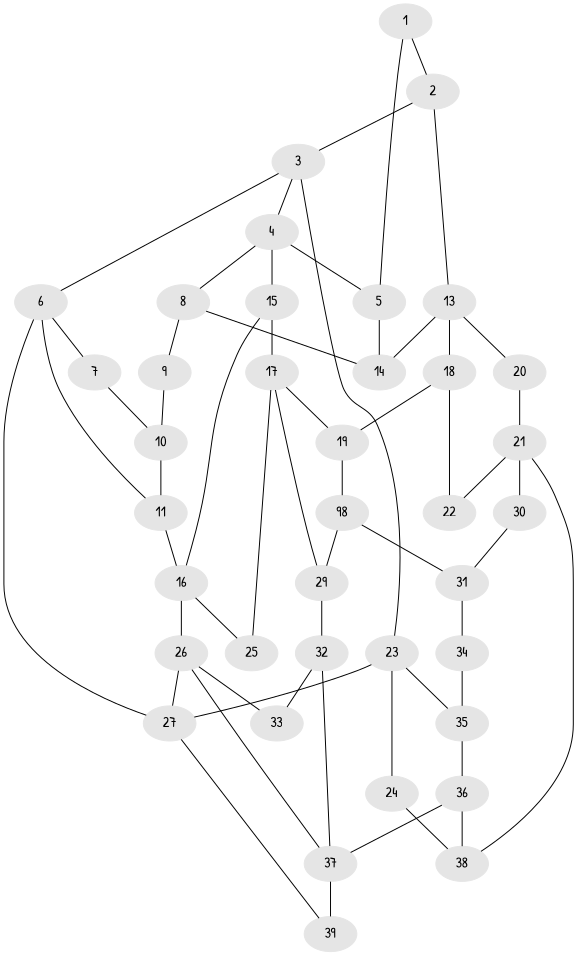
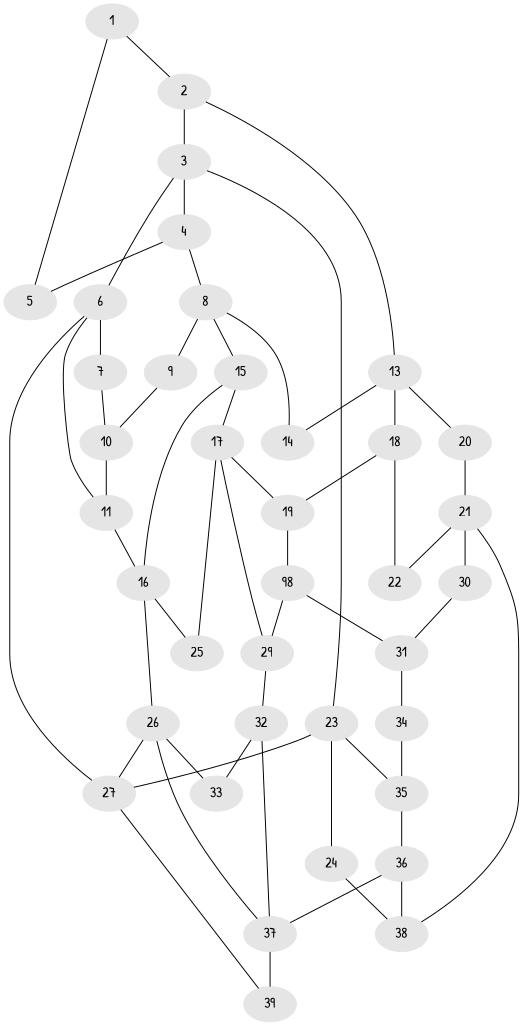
edge "4" -- "15": now "8" -- "15"
edge "5" -- "14": removed
